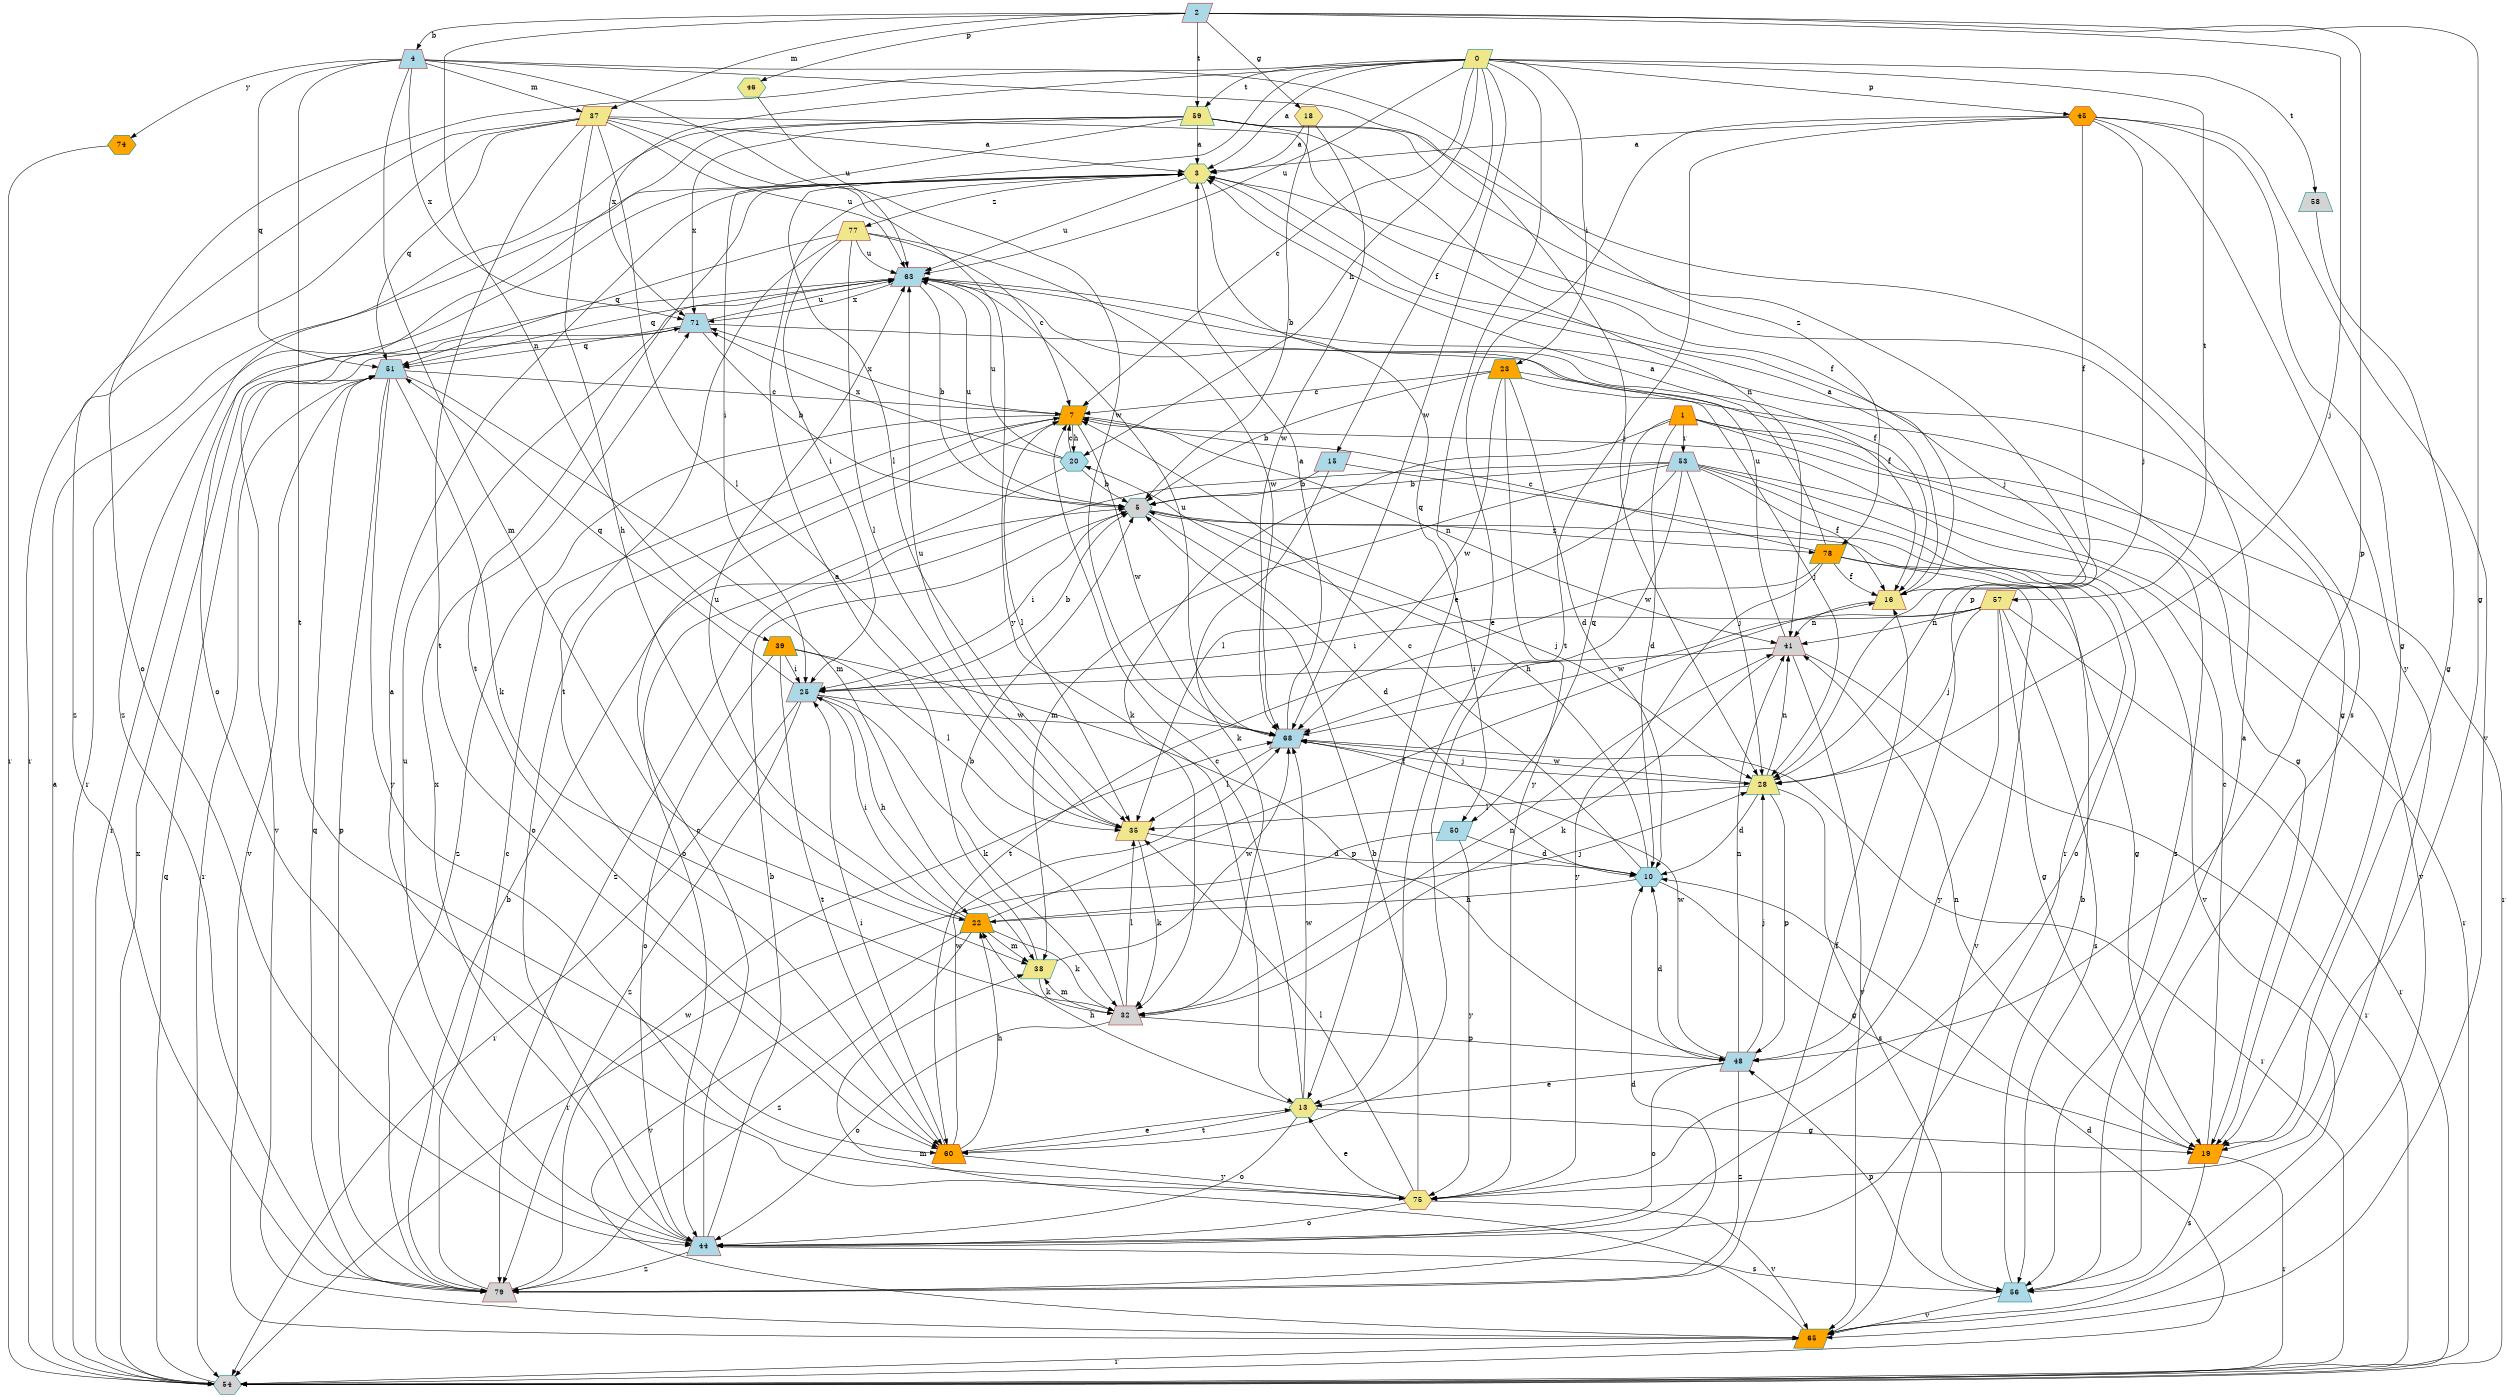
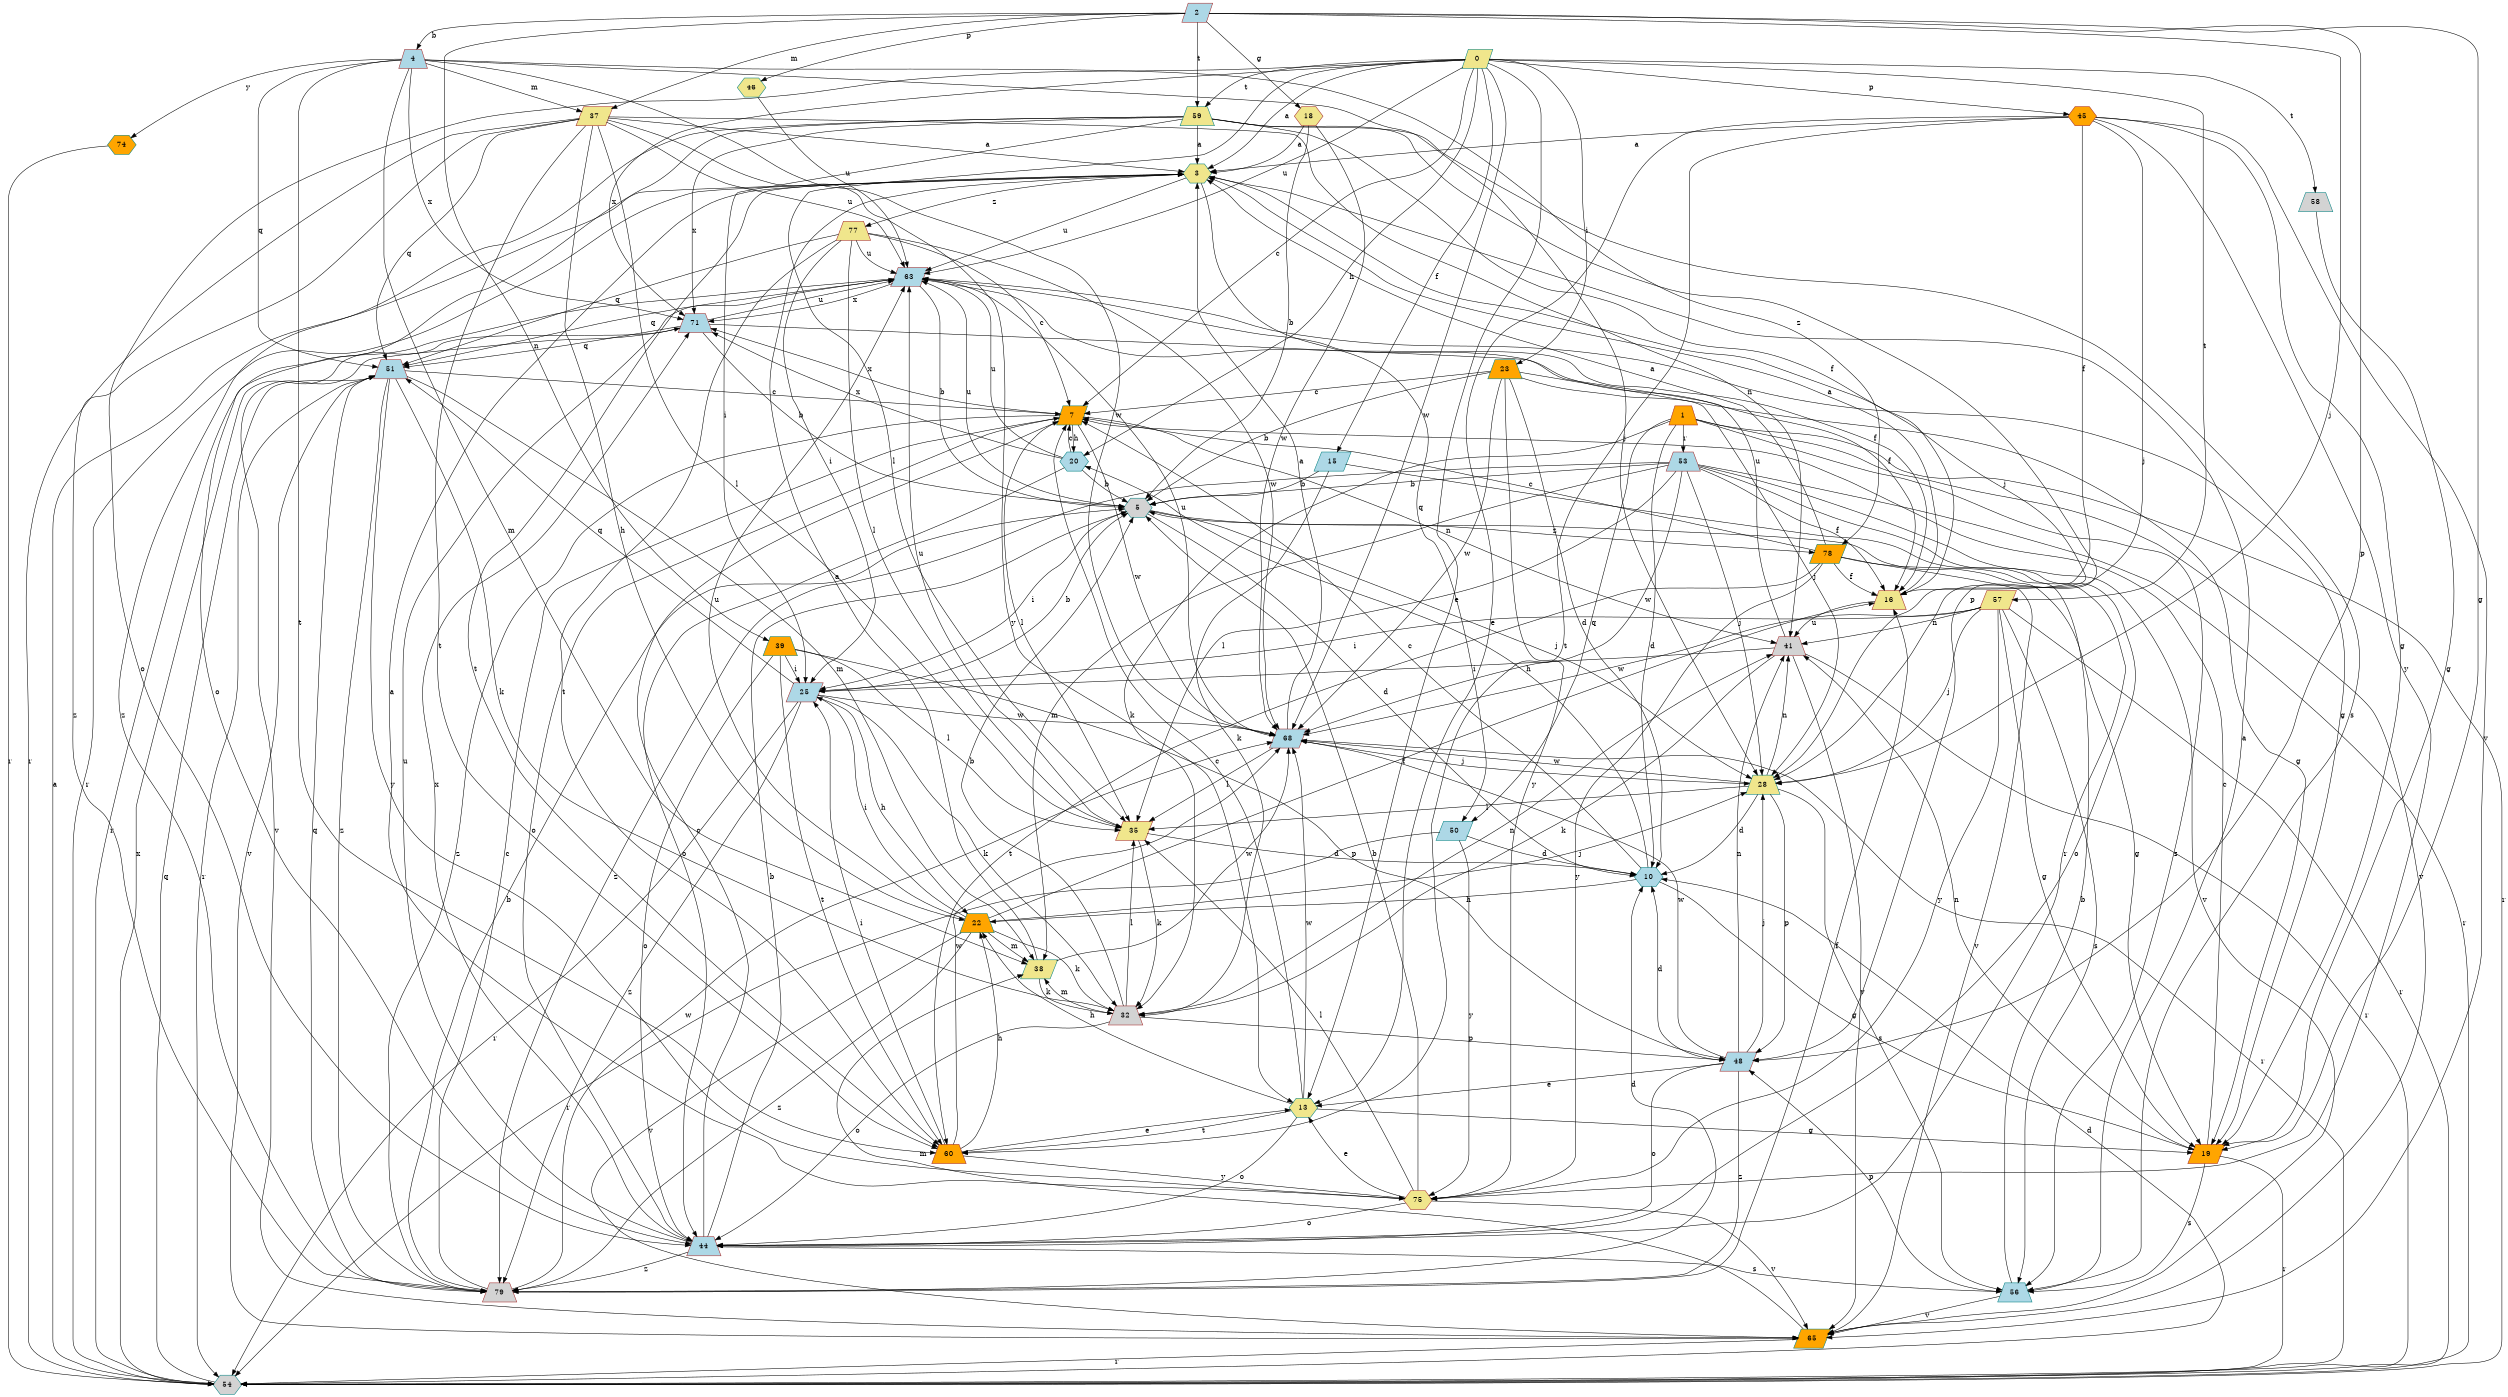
node "15": color brown -> teal
edge "16" -> "41": label "n" -> "u"
edge "51" -> "79": label "p" -> "z"
